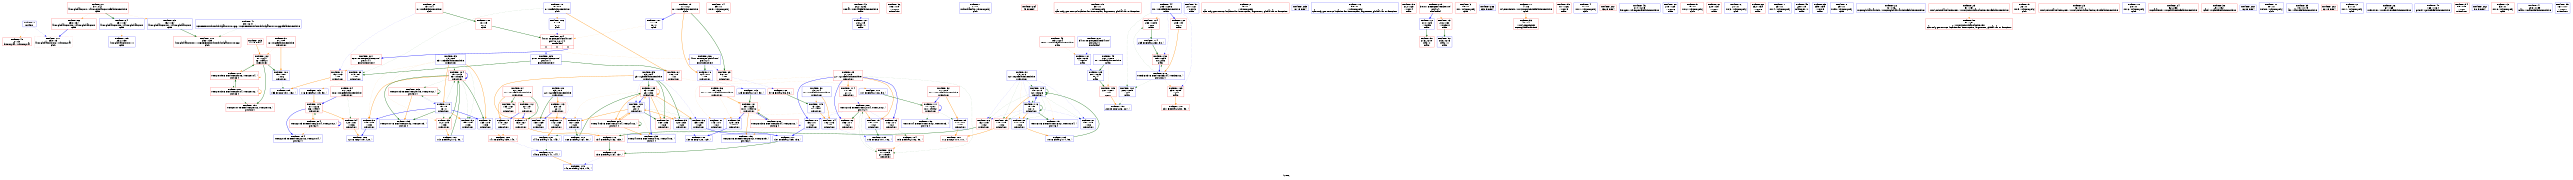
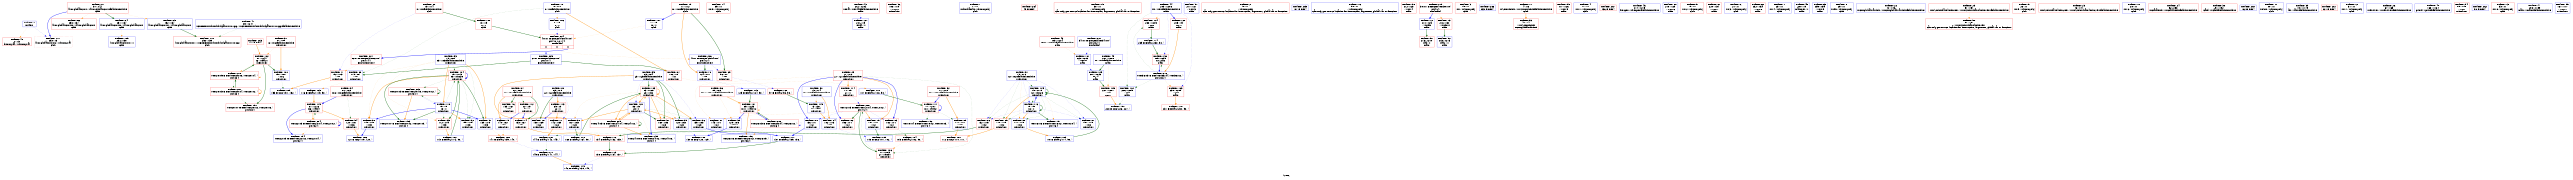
edge "NodeID: 66" -> "NodeID: 111": now "NodeID: 21" -> "NodeID: 111"
edge "NodeID: 123" -> "NodeID: 120": color blue -> darkorange
edge "NodeID: 208" -> "NodeID: 126": style dotted -> bold
